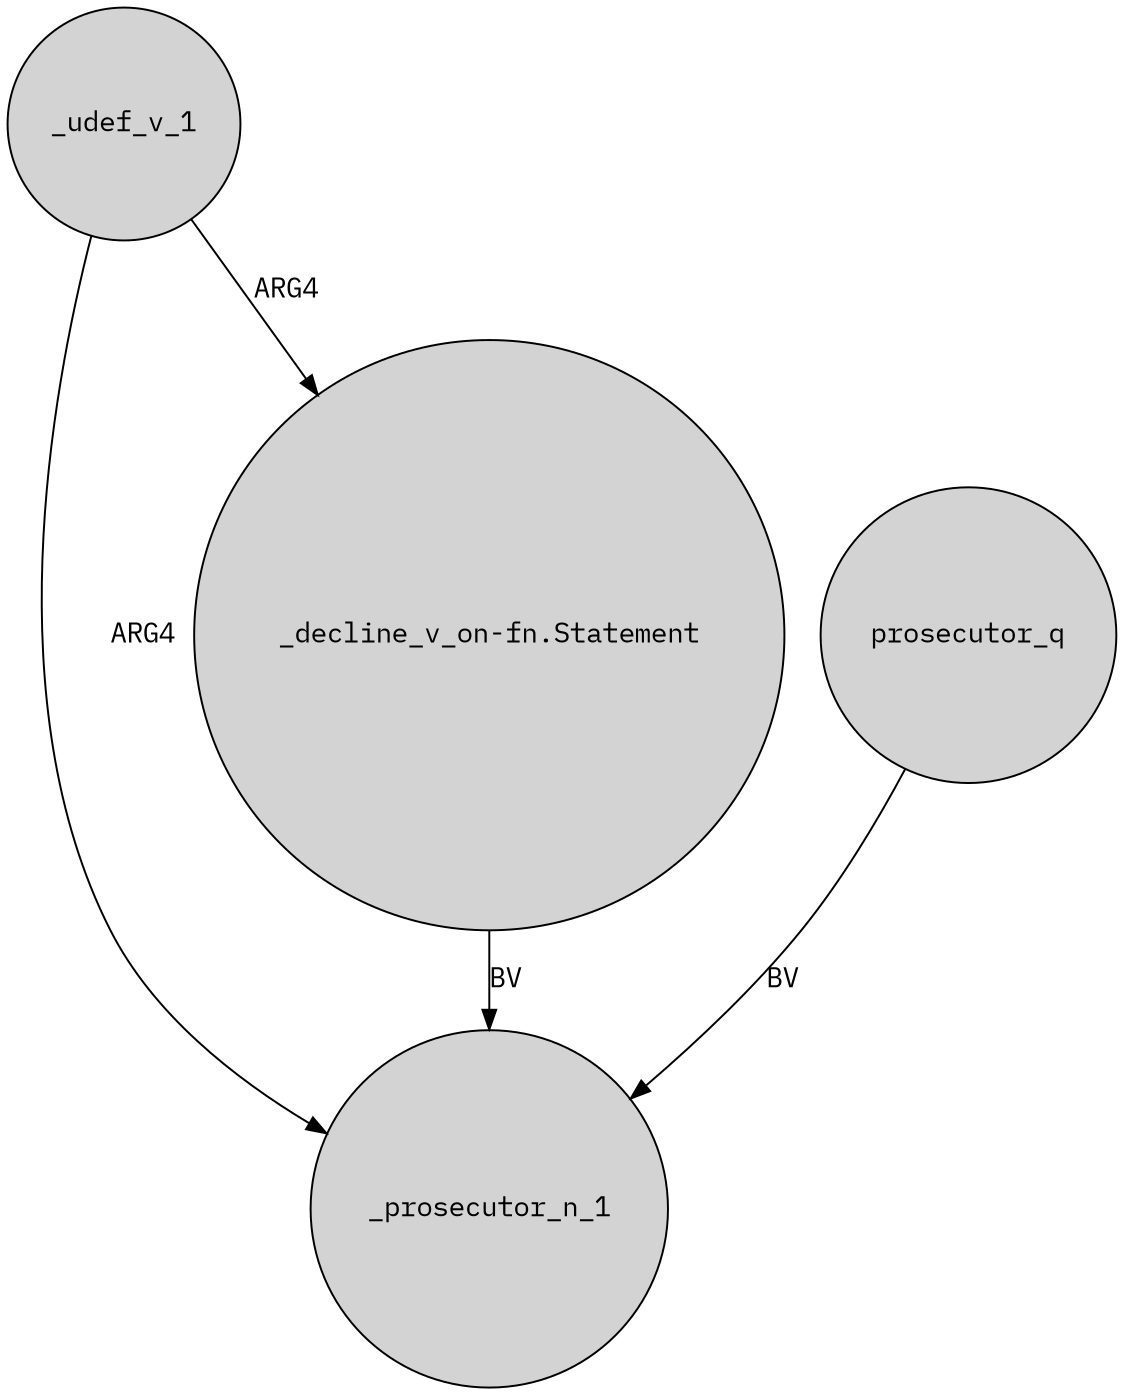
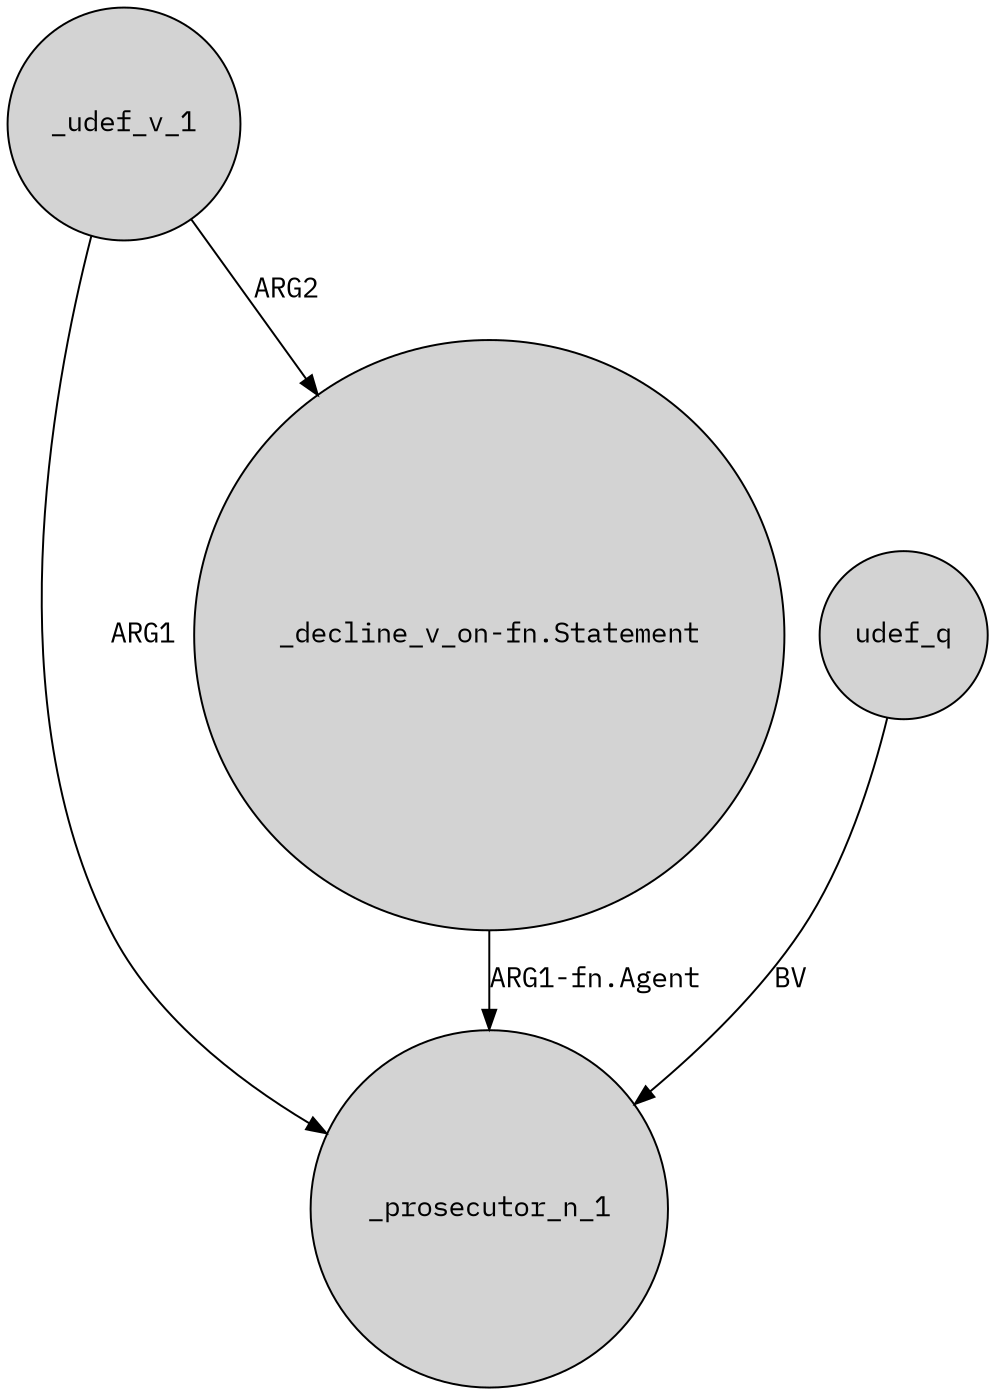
edge "_udef_v_1" -> "_decline_v_on-fn.Statement": label "ARG4" -> "ARG2"
edge "_udef_v_1" -> "_prosecutor_n_1": label "ARG4" -> "ARG1"
node "prosecutor_q": label "prosecutor_q" -> "udef_q"
edge "_decline_v_on-fn.Statement" -> "_prosecutor_n_1": label "BV" -> "ARG1-fn.Agent"
